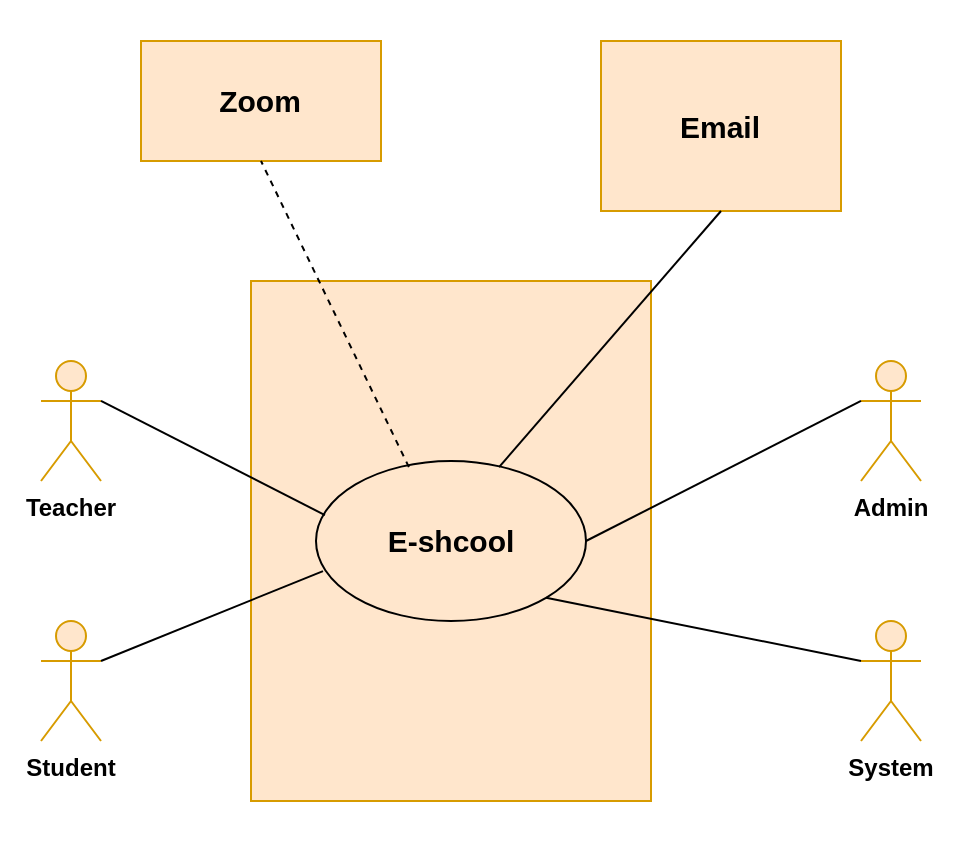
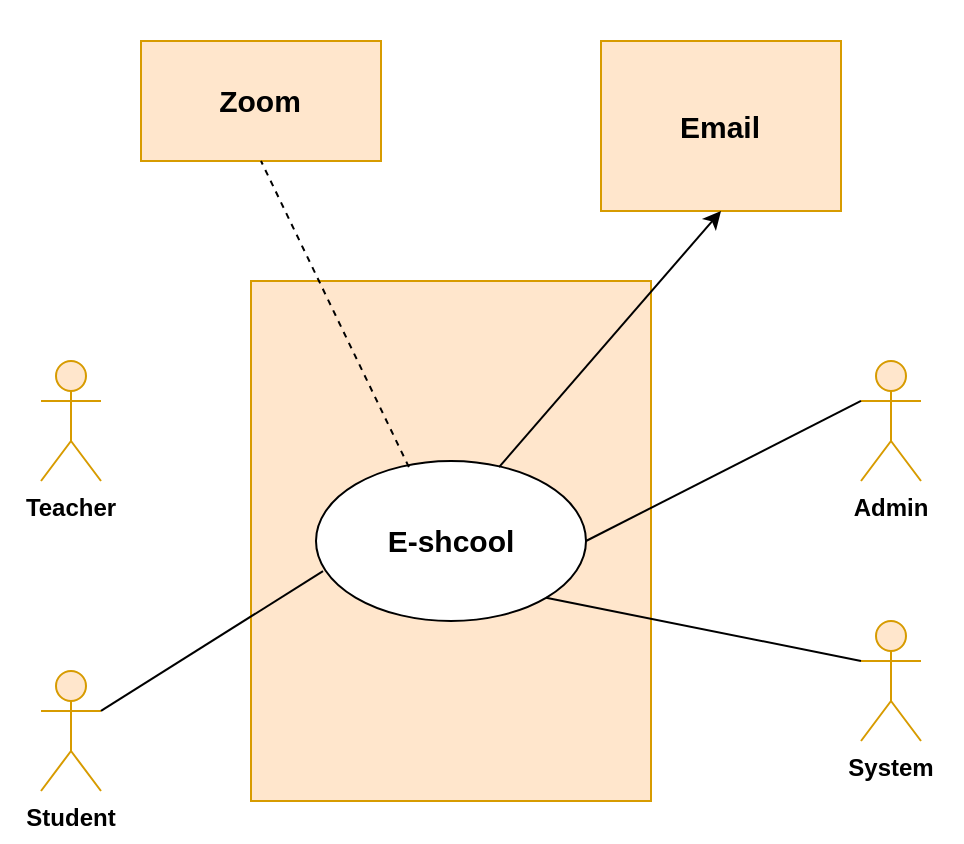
edge "Email" -- "E-shcool": arrowhead none -> classic
edge "Teacher" -- "E-shcool": removed
node "E-shcool": fillcolor #ffe6cc -> #ffffff
node "Student": moved (71, 681) -> (71, 731)
